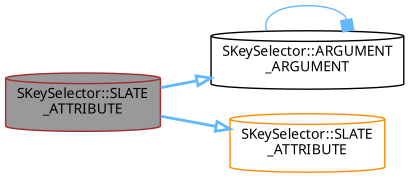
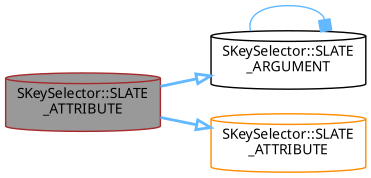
node "SKeySelector::ARGUMENT _ARGUMENT": label "SKeySelector::ARGUMENT _ARGUMENT" -> "SKeySelector::SLATE _ARGUMENT"
